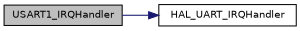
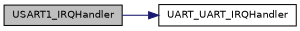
node "HAL_UART_IRQHandler": label "HAL_UART_IRQHandler" -> "UART_UART_IRQHandler"
